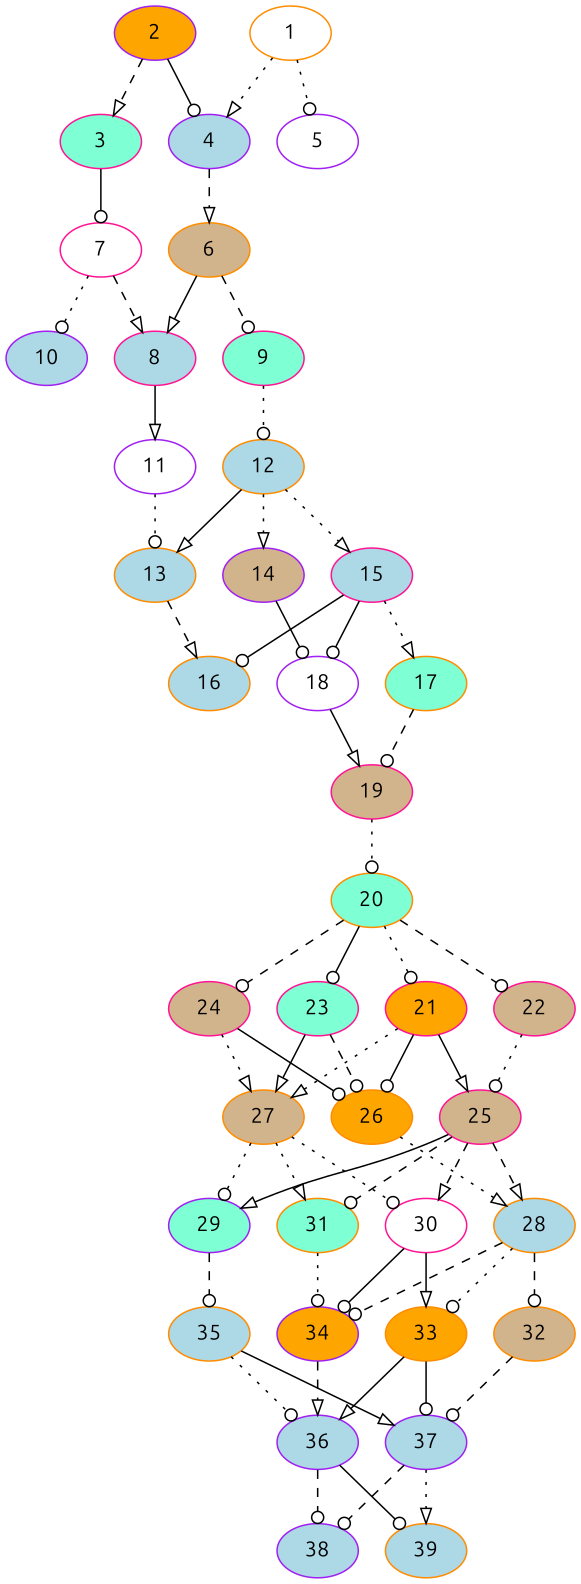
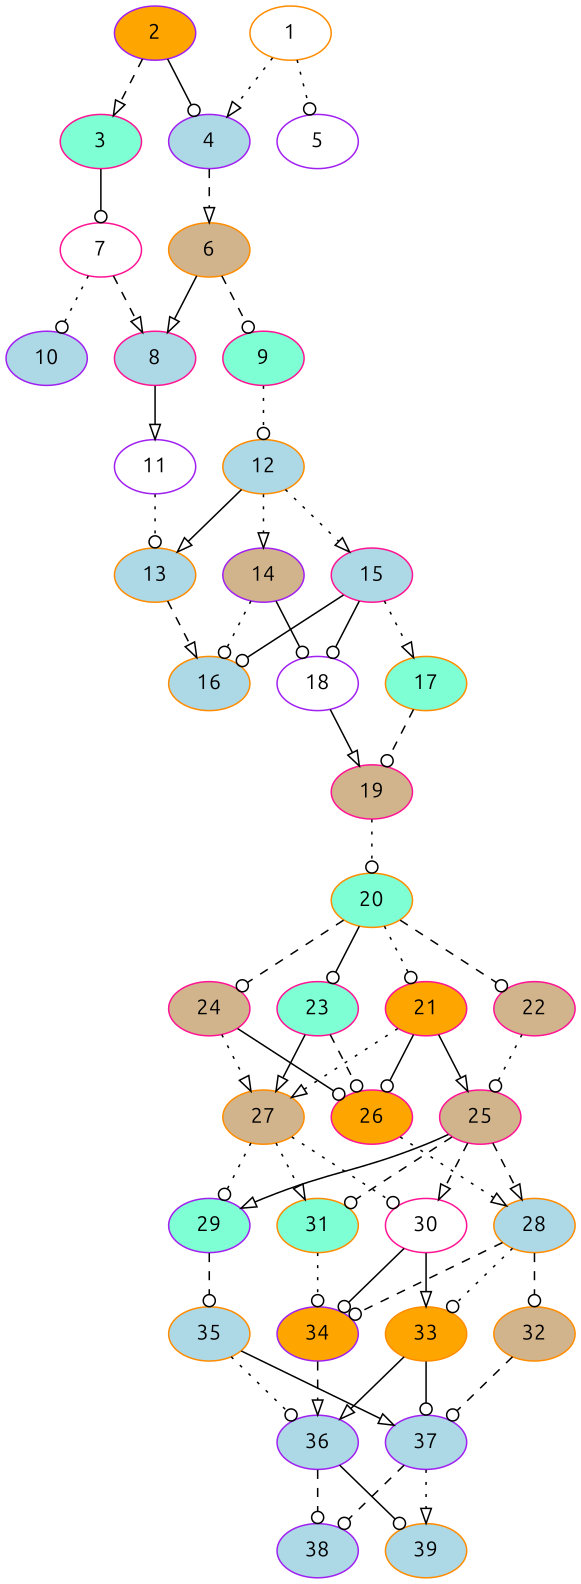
edge "14" -> "16": added
node "26": color darkorange -> deeppink
